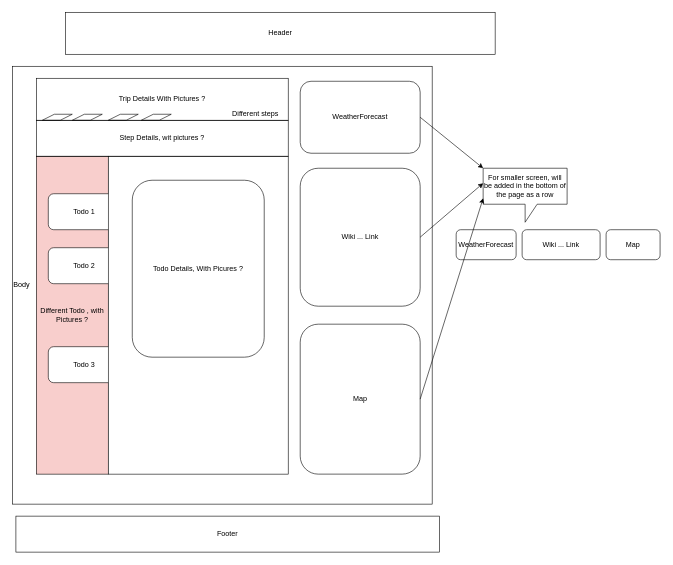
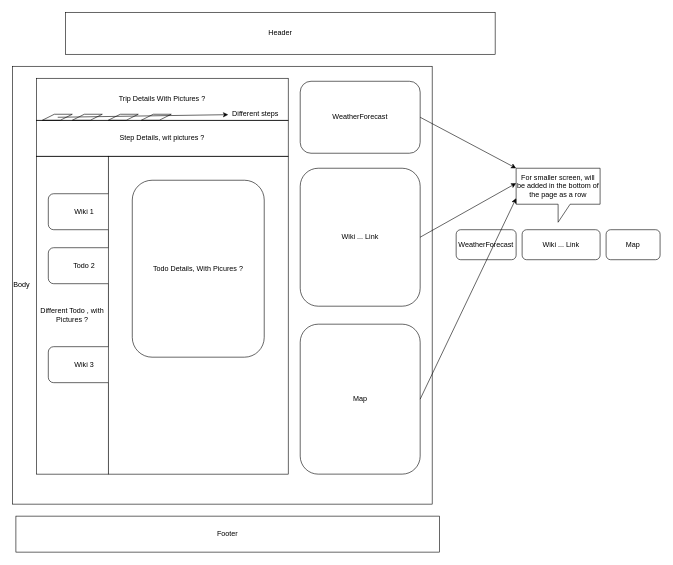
edge "Step Details, wit pictures ?" -> "Different steps": added
node "For smaller screen, will be added in the bottom of the page as a row": moved (525, 195) -> (558, 195)
node "Todo 1": label "Todo 1" -> "Wiki 1"
node "Different Todo , with Pictures ?": fillcolor #f8cecc -> #ffffff
node "Todo 3": label "Todo 3" -> "Wiki 3"
